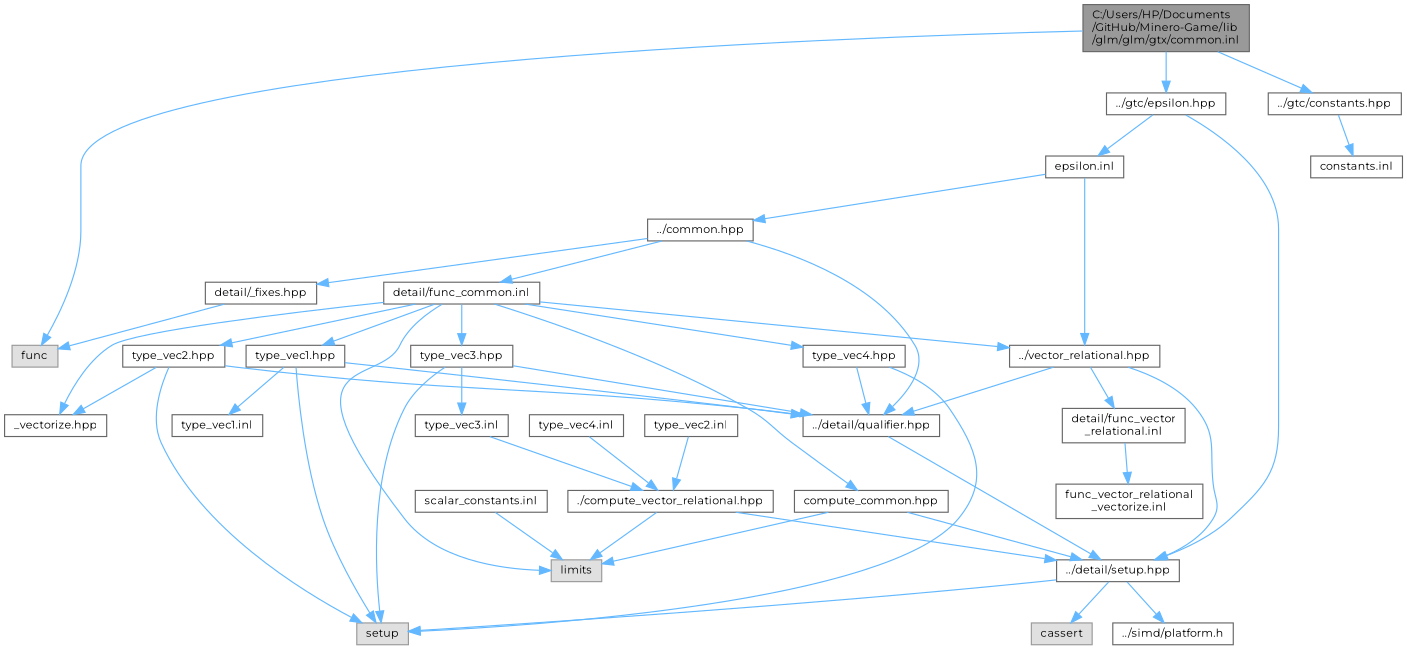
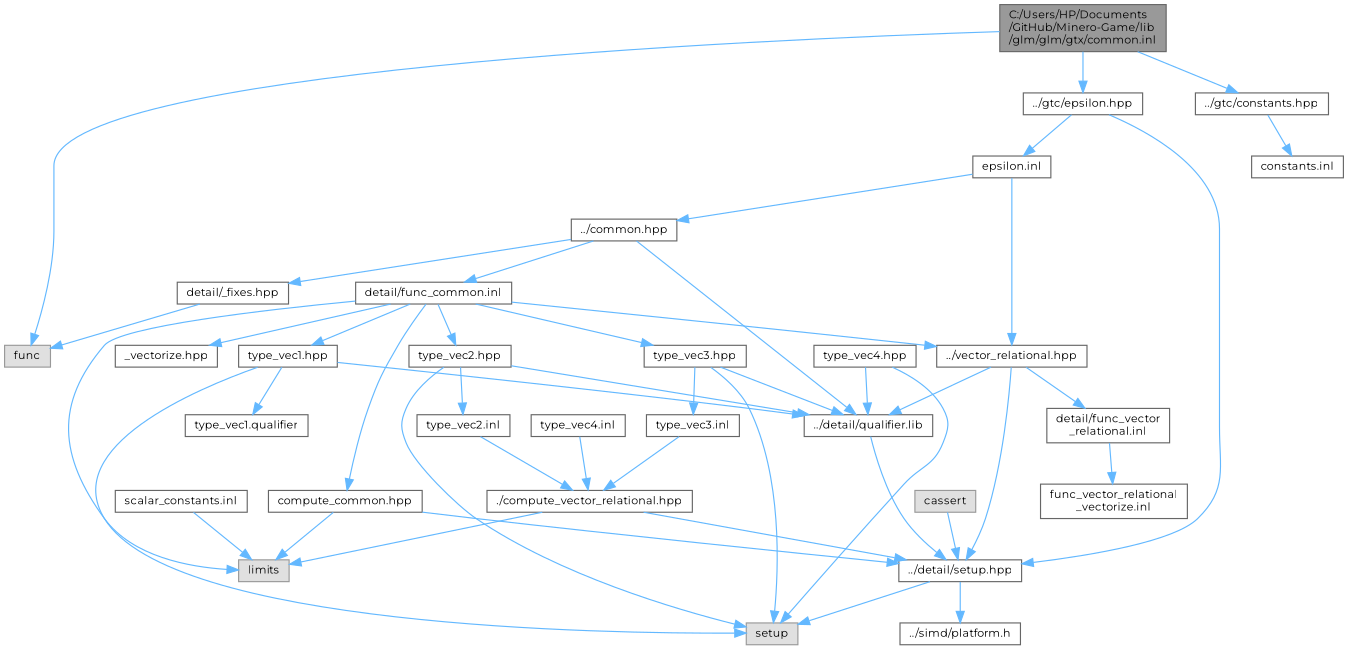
edge "detail/func_common.inl" -> "type_vec4.hpp": removed
edge "type_vec2.hpp" -> "_vectorize.hpp": now "type_vec2.hpp" -> "type_vec2.inl"
node "type_vec1.inl": label "type_vec1.inl" -> "type_vec1.qualifier"
node "../detail/qualifier.hpp": label "../detail/qualifier.hpp" -> "../detail/qualifier.lib"
edge "../detail/setup.hpp" -> "cassert": reversed
